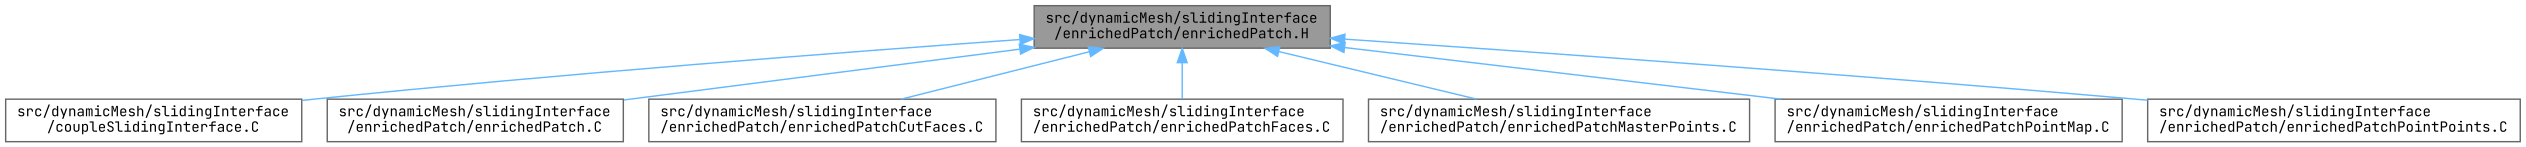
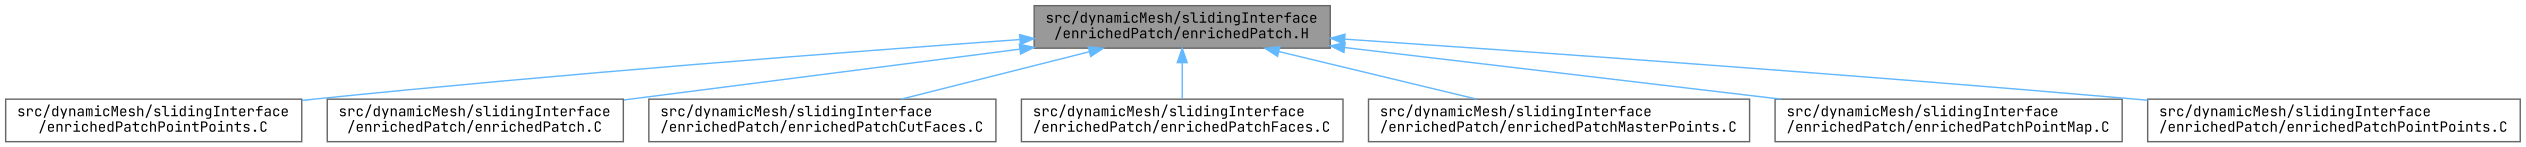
node "src/dynamicMesh/slidingInterface /coupleSlidingInterface.C": label "src/dynamicMesh/slidingInterface /coupleSlidingInterface.C" -> "src/dynamicMesh/slidingInterface /enrichedPatchPointPoints.C"
